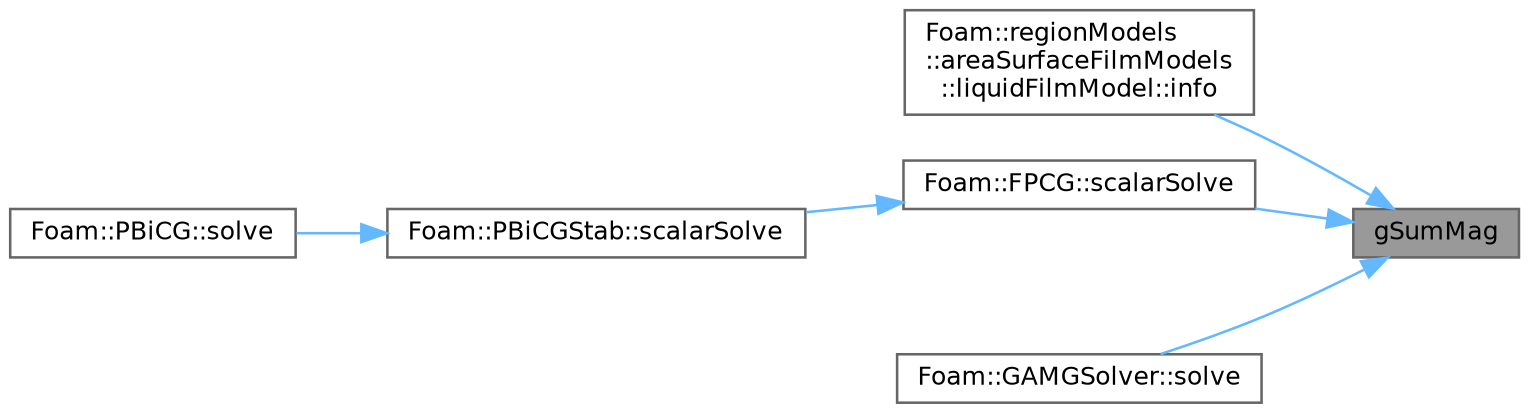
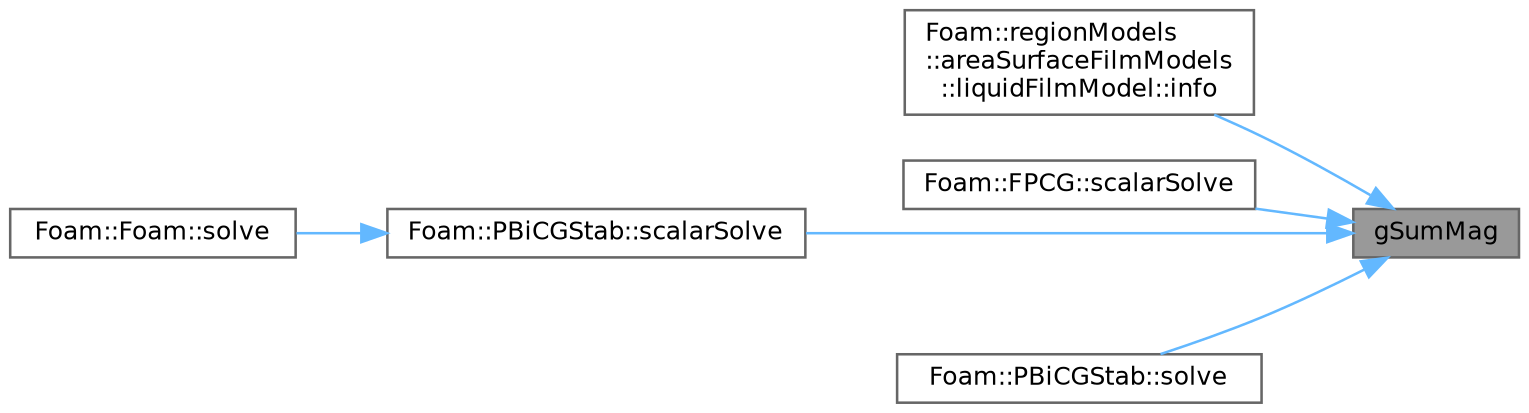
edge "Foam::PBiCGStab::scalarSolve" -> "Foam::FPCG::scalarSolve": now "Foam::PBiCGStab::scalarSolve" -> "gSumMag"
node "Foam::PBiCG::solve": label "Foam::PBiCG::solve" -> "Foam::Foam::solve"
node "Foam::GAMGSolver::solve": label "Foam::GAMGSolver::solve" -> "Foam::PBiCGStab::solve"
